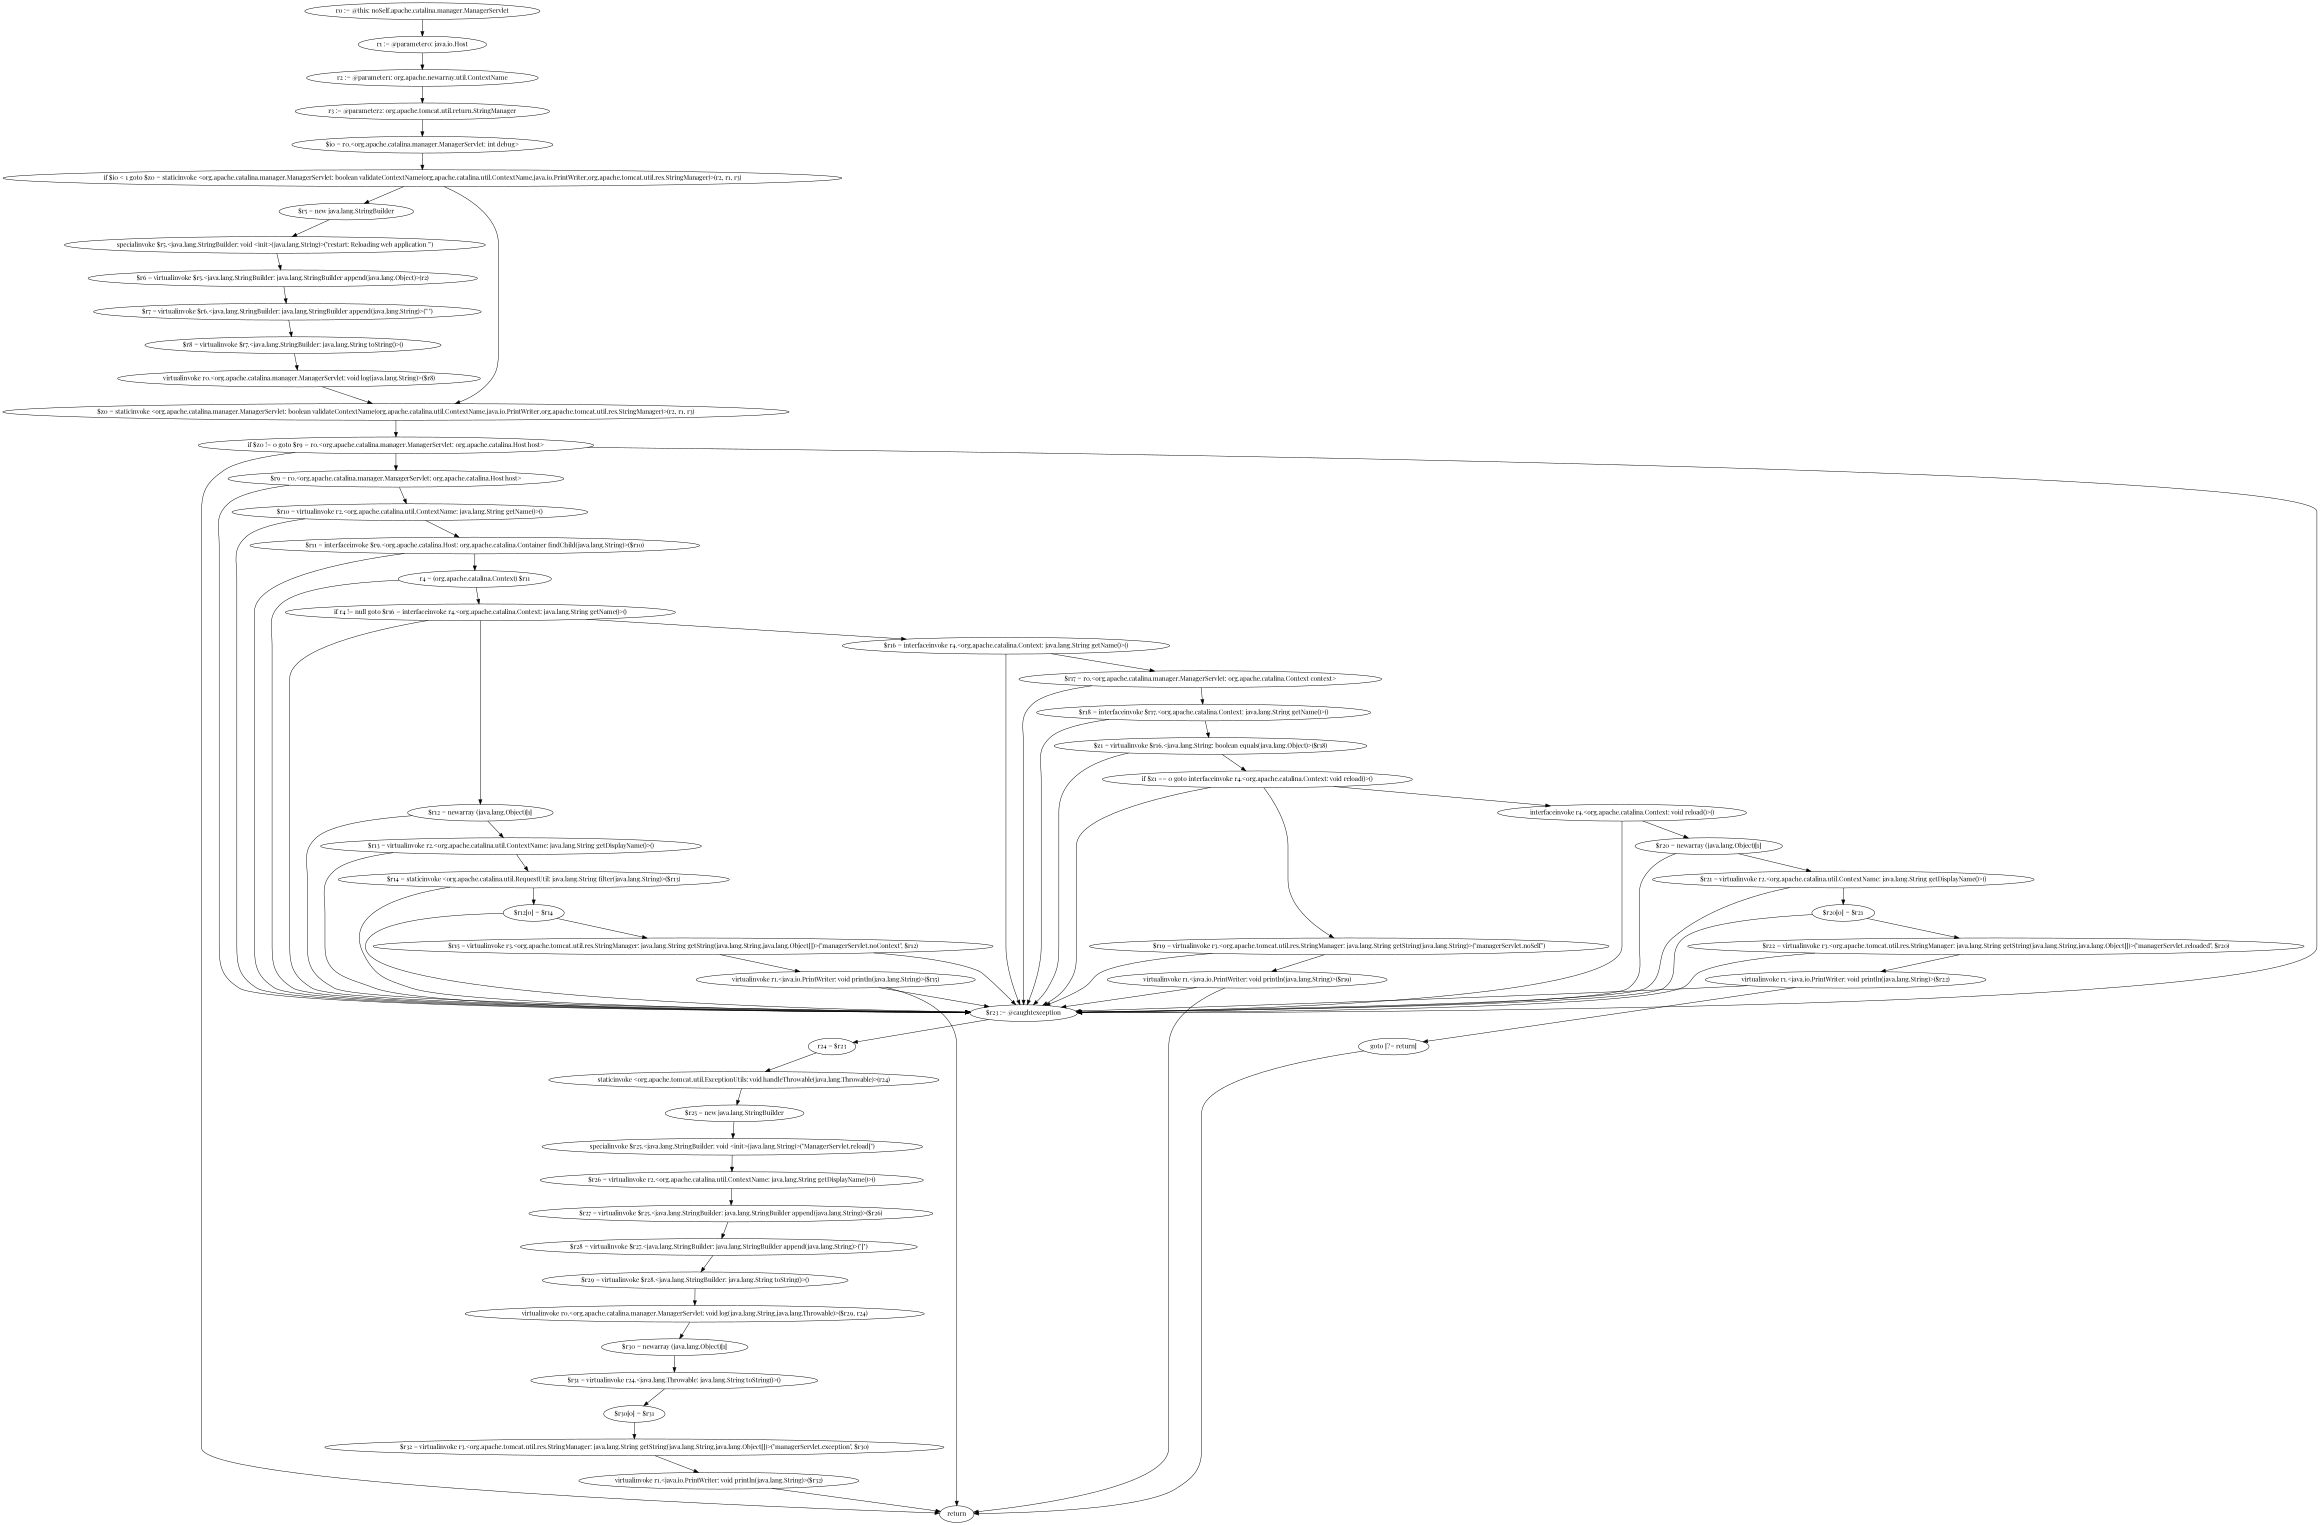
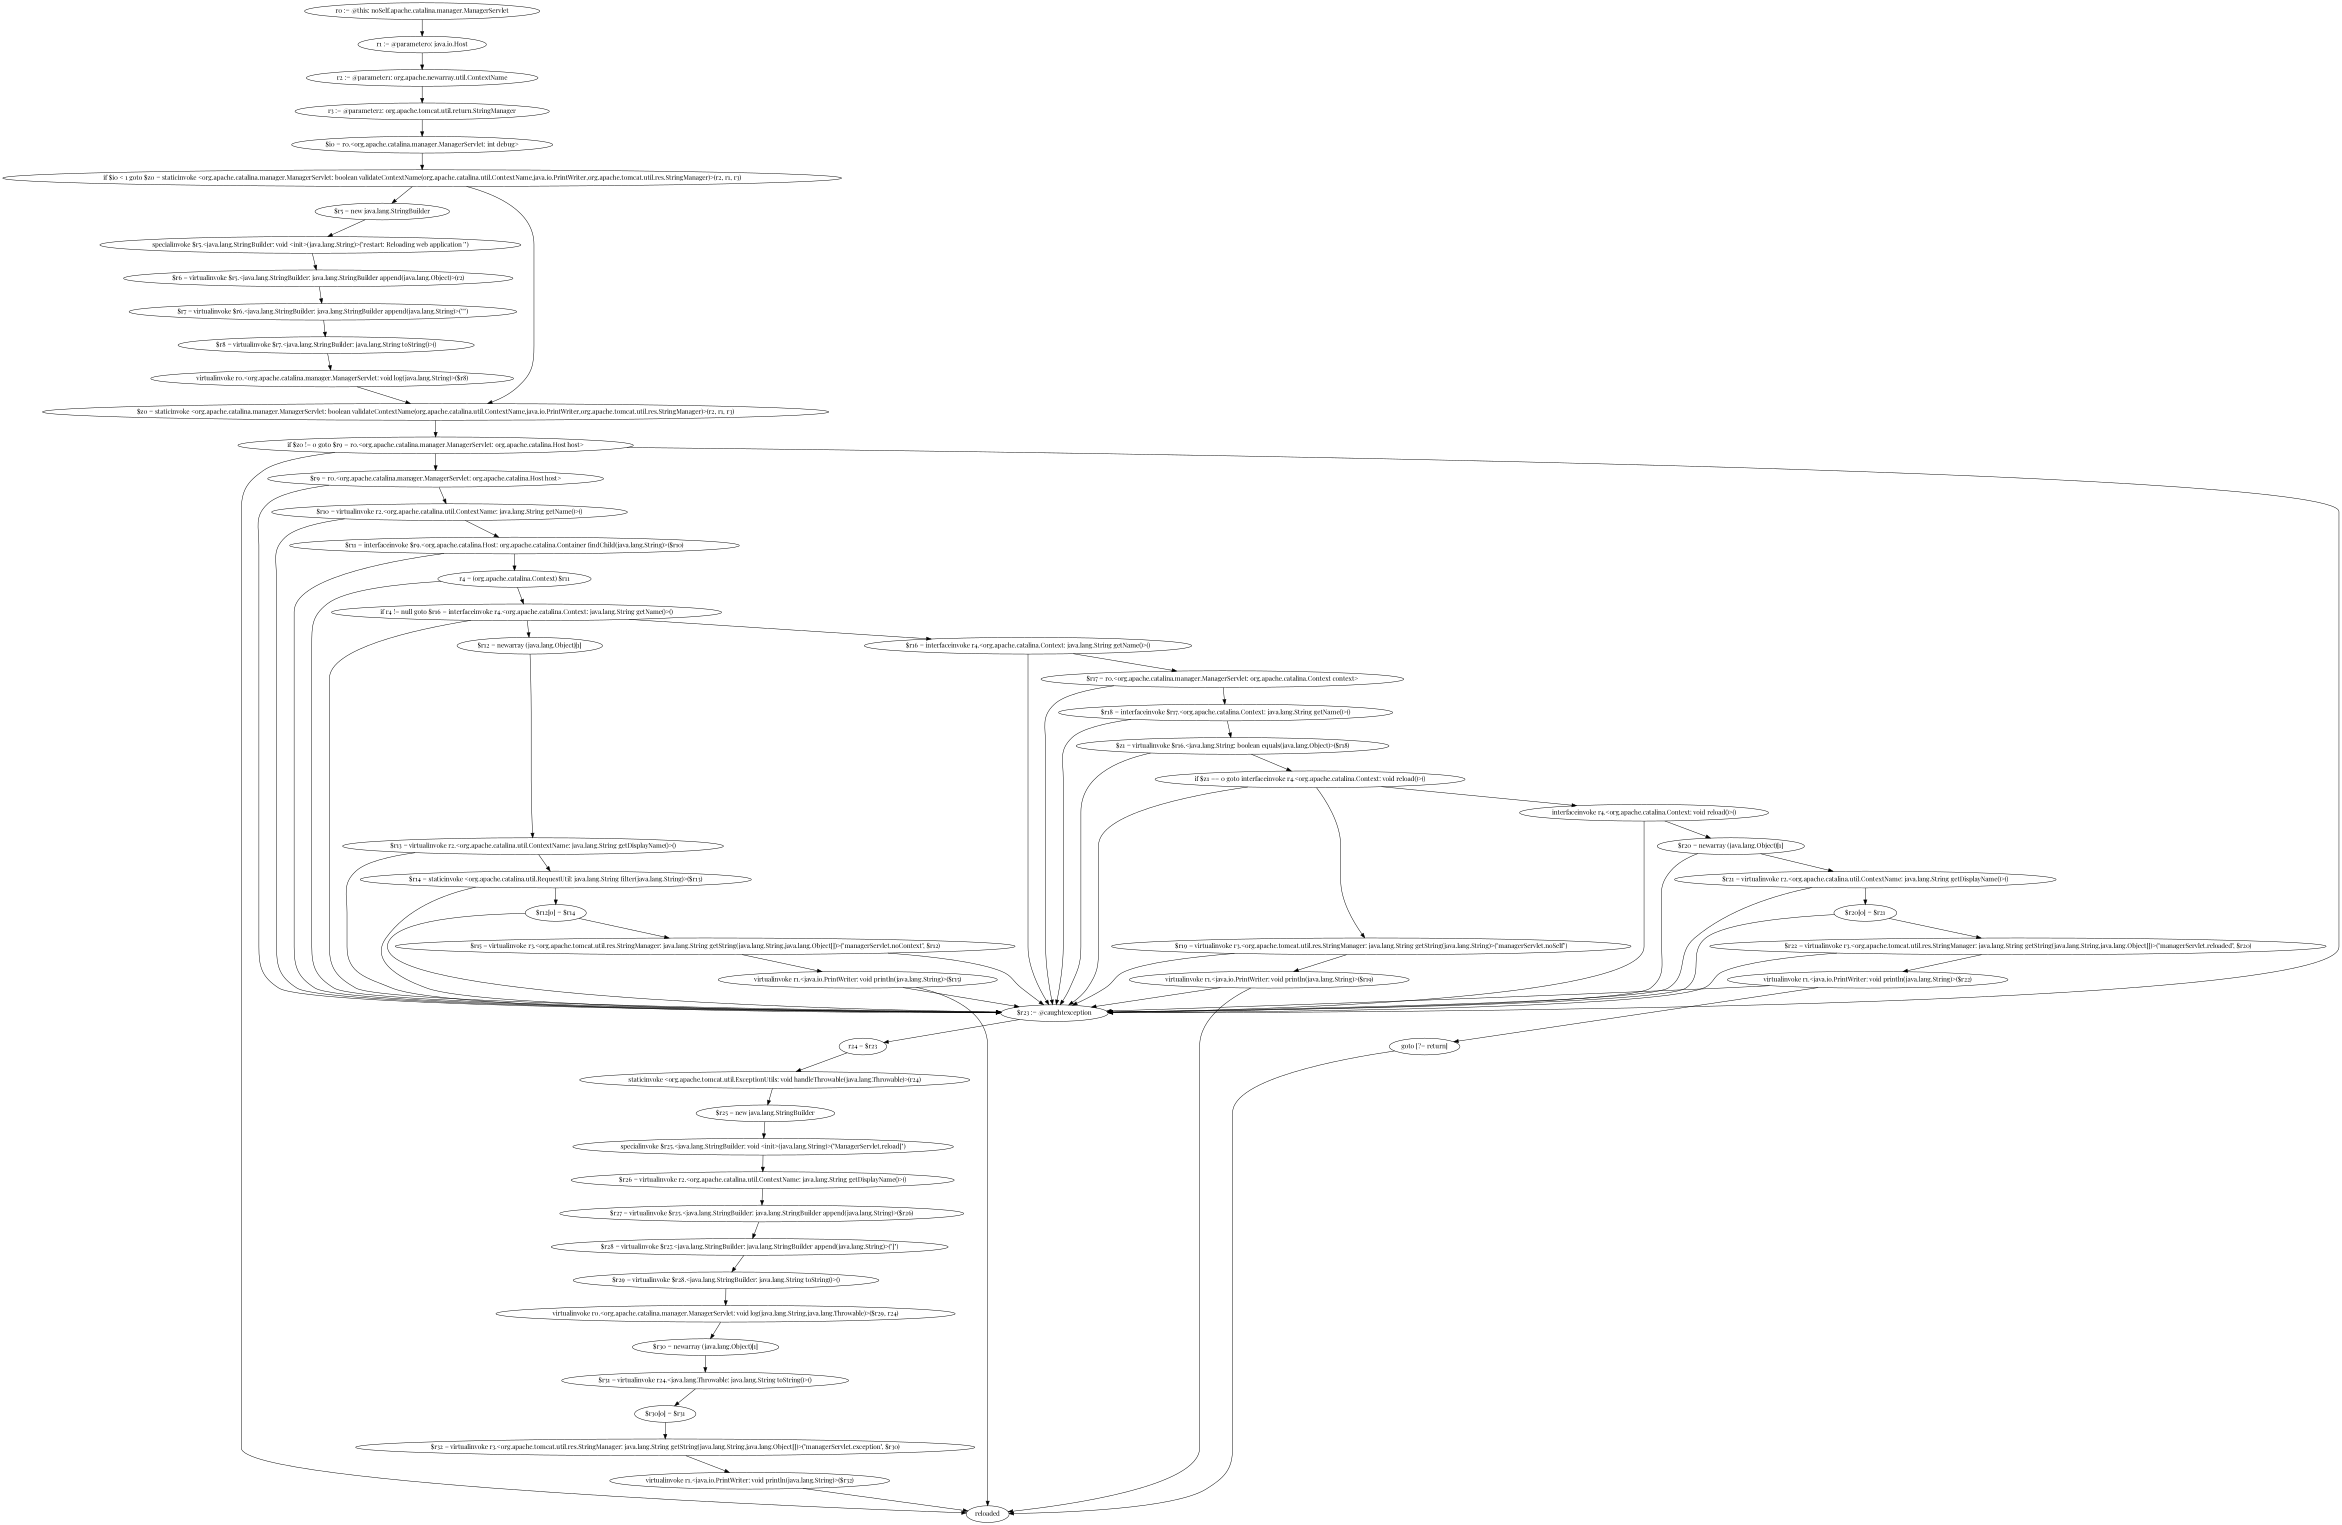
edge "$r12 = newarray (java.lang.Object)[1]" -> "$r23 := @caughtexception": removed
node "return": label "return" -> "reloaded"
